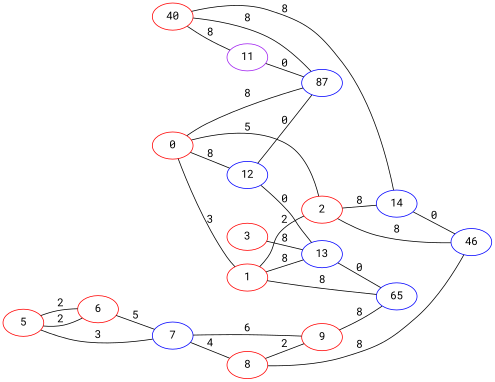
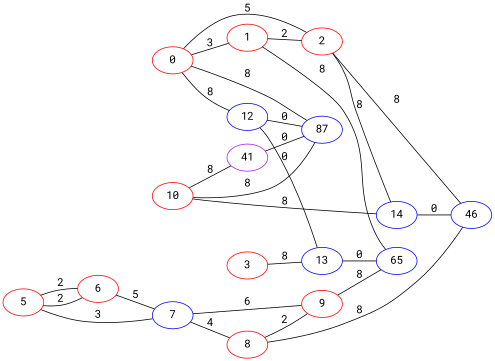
node "40": label "40" -> "10"
node "11": label "11" -> "41"
edge "13" -- "1": removed, label "8"
